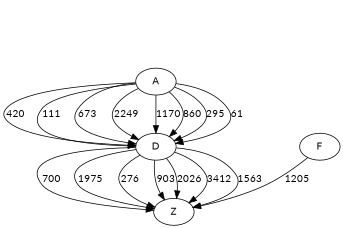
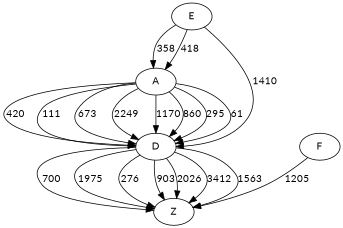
node "E": added
